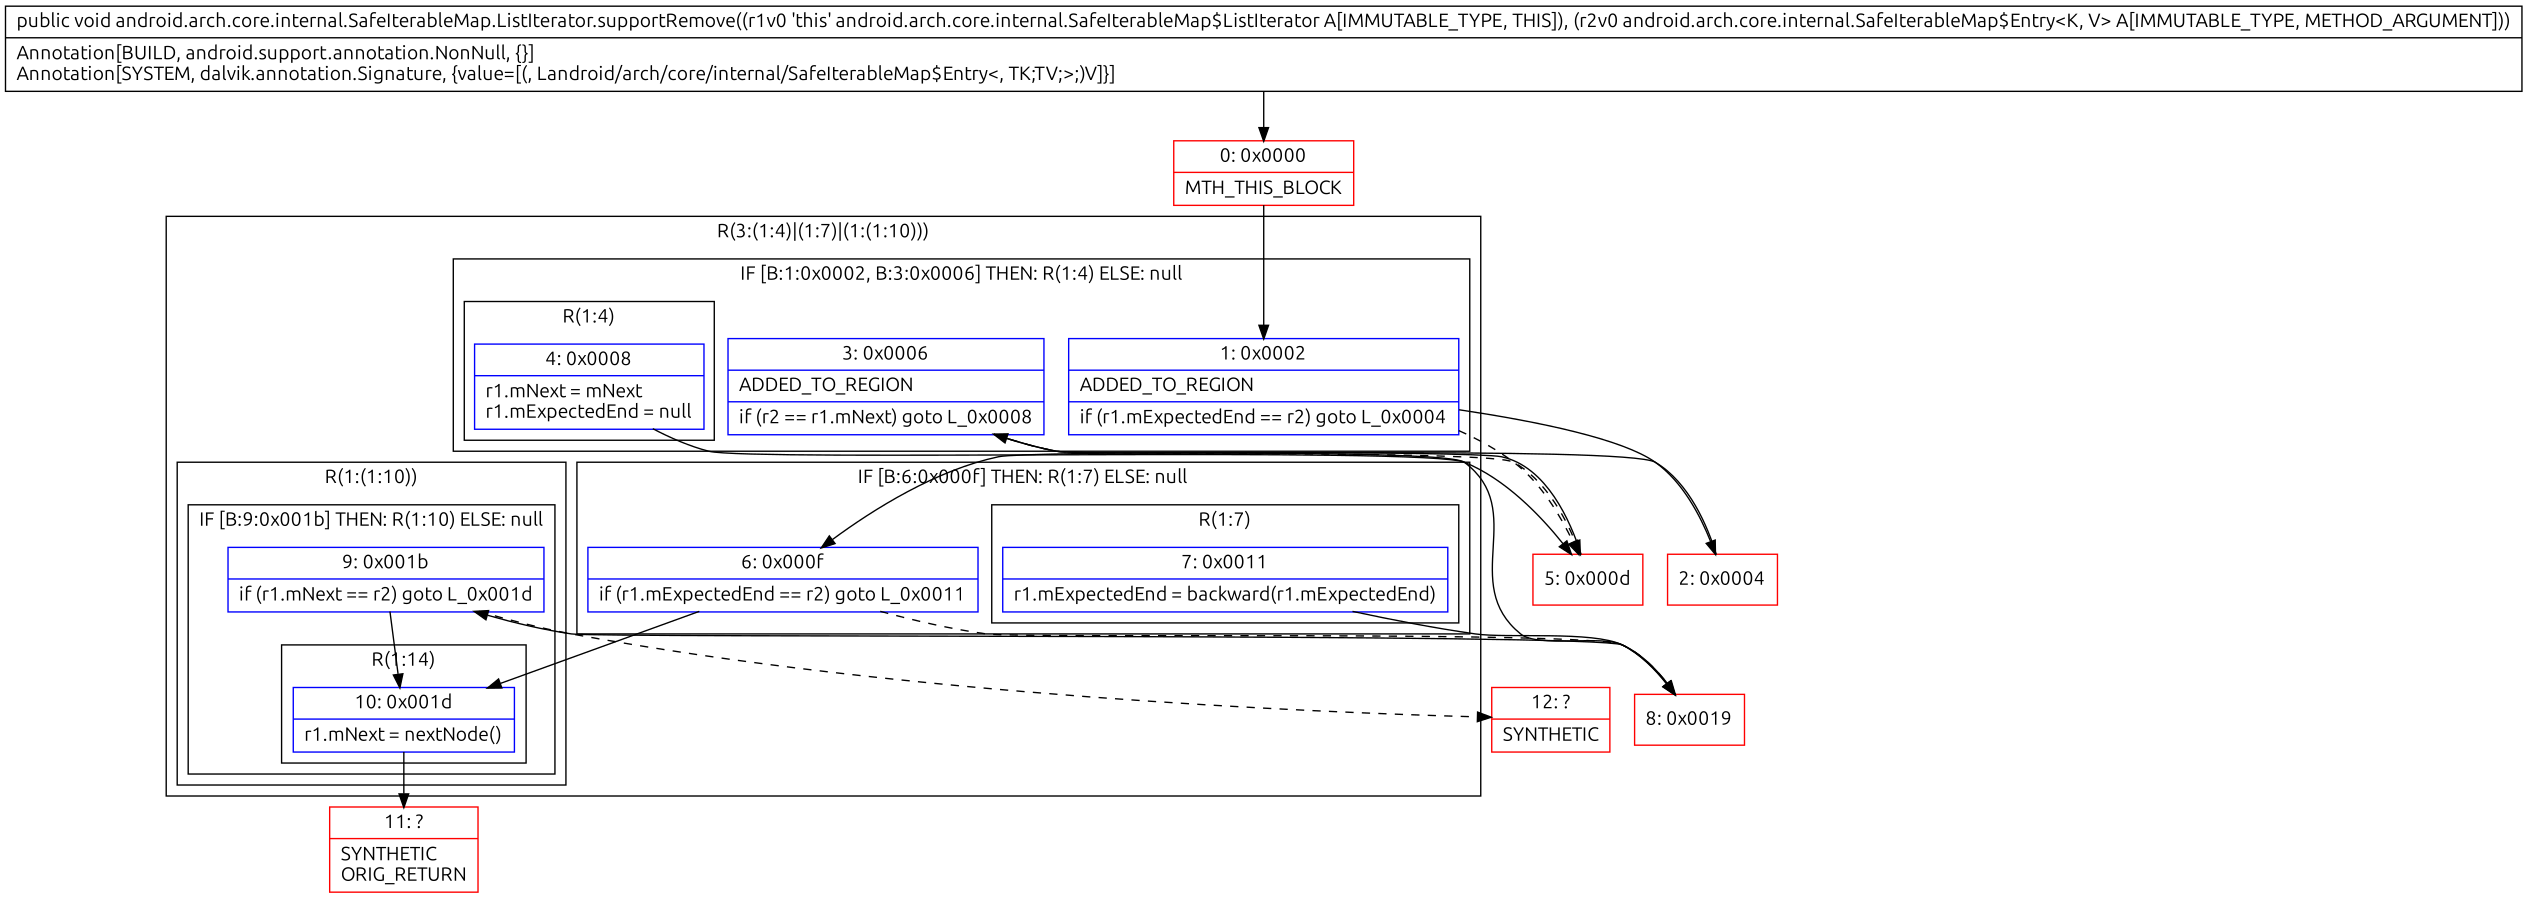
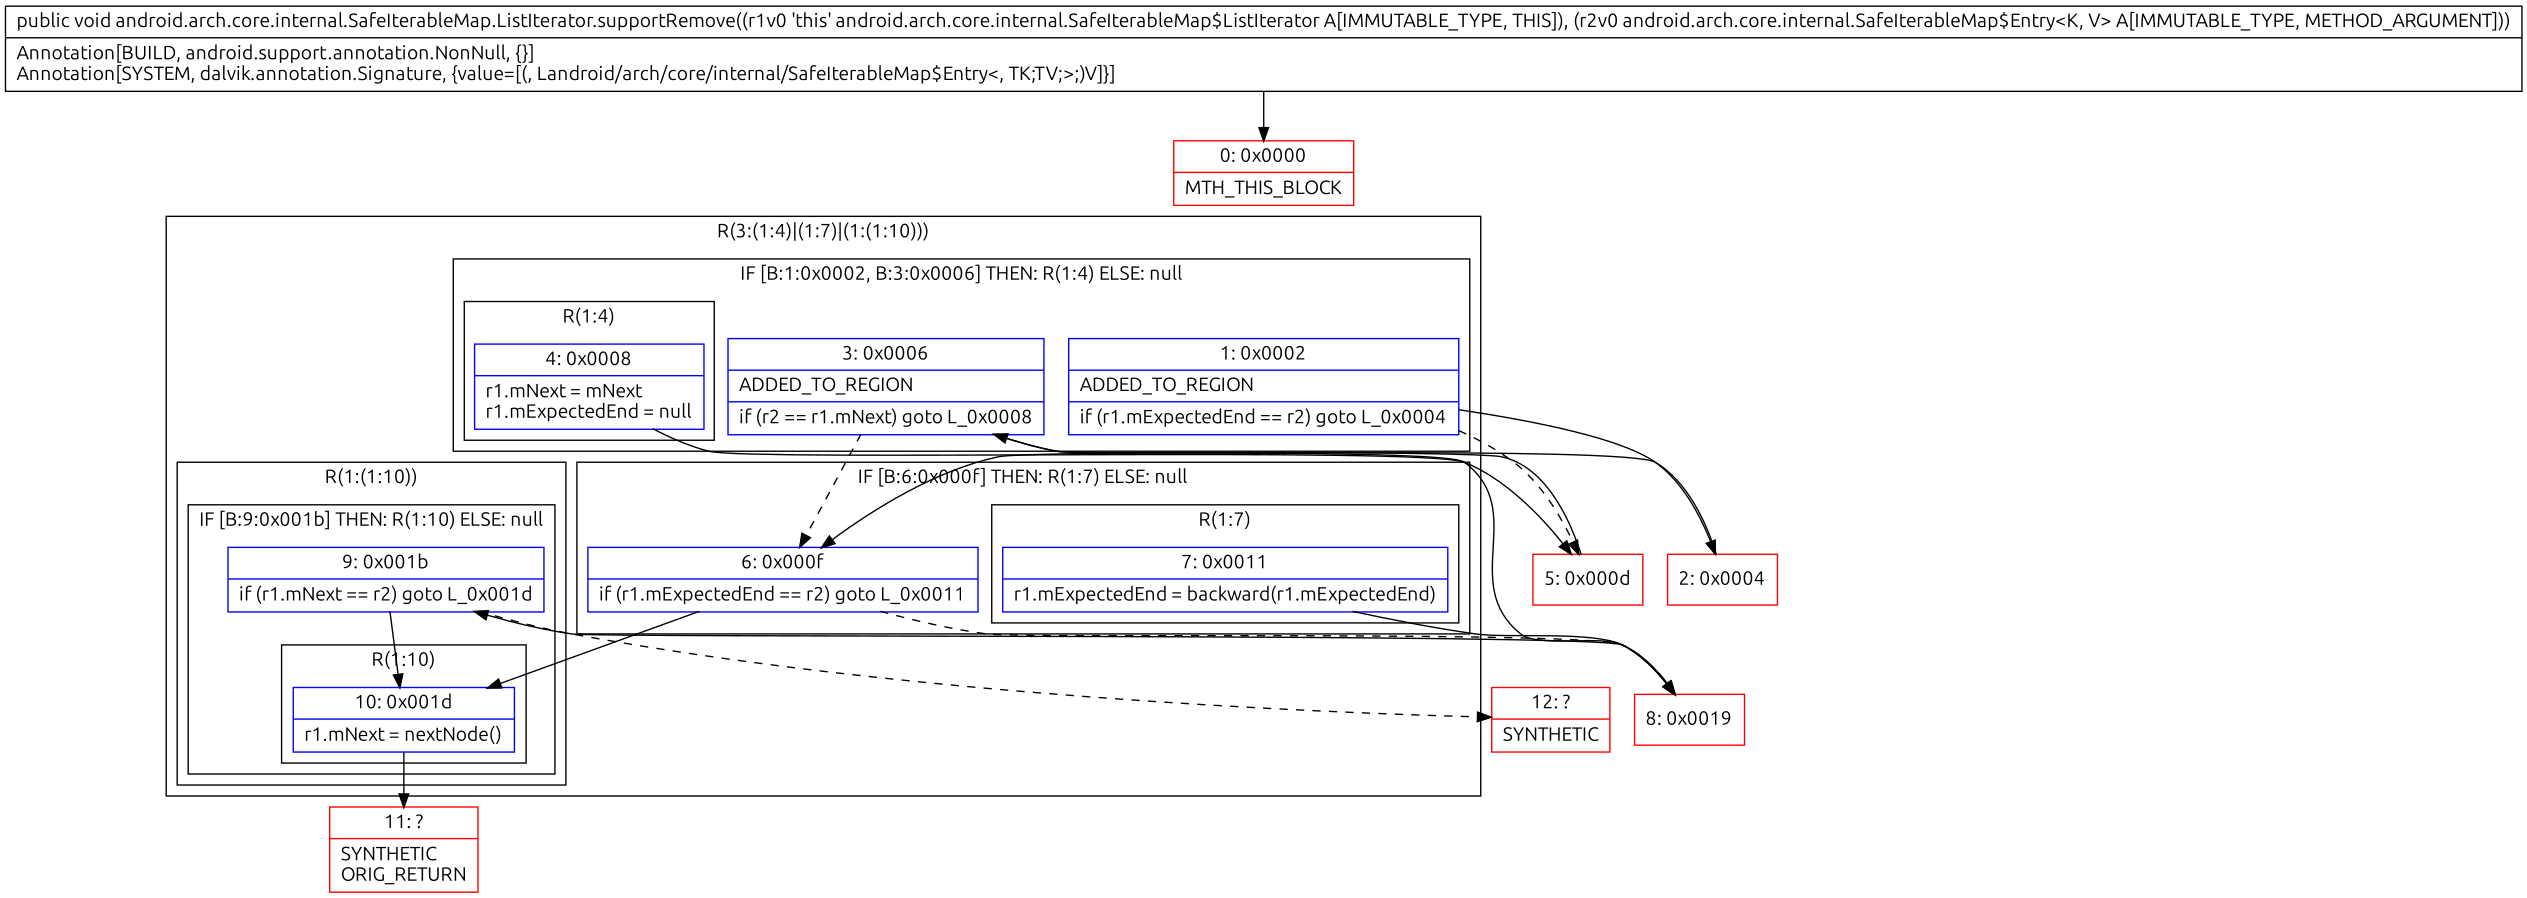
edge "0: 0x0000" -> "1: 0x0002": removed
edge "3: 0x0006" -> "5: 0x000d": now "3: 0x0006" -> "6: 0x000f"
cluster "R(1:14)": label "R(1:14)" -> "R(1:10)"
